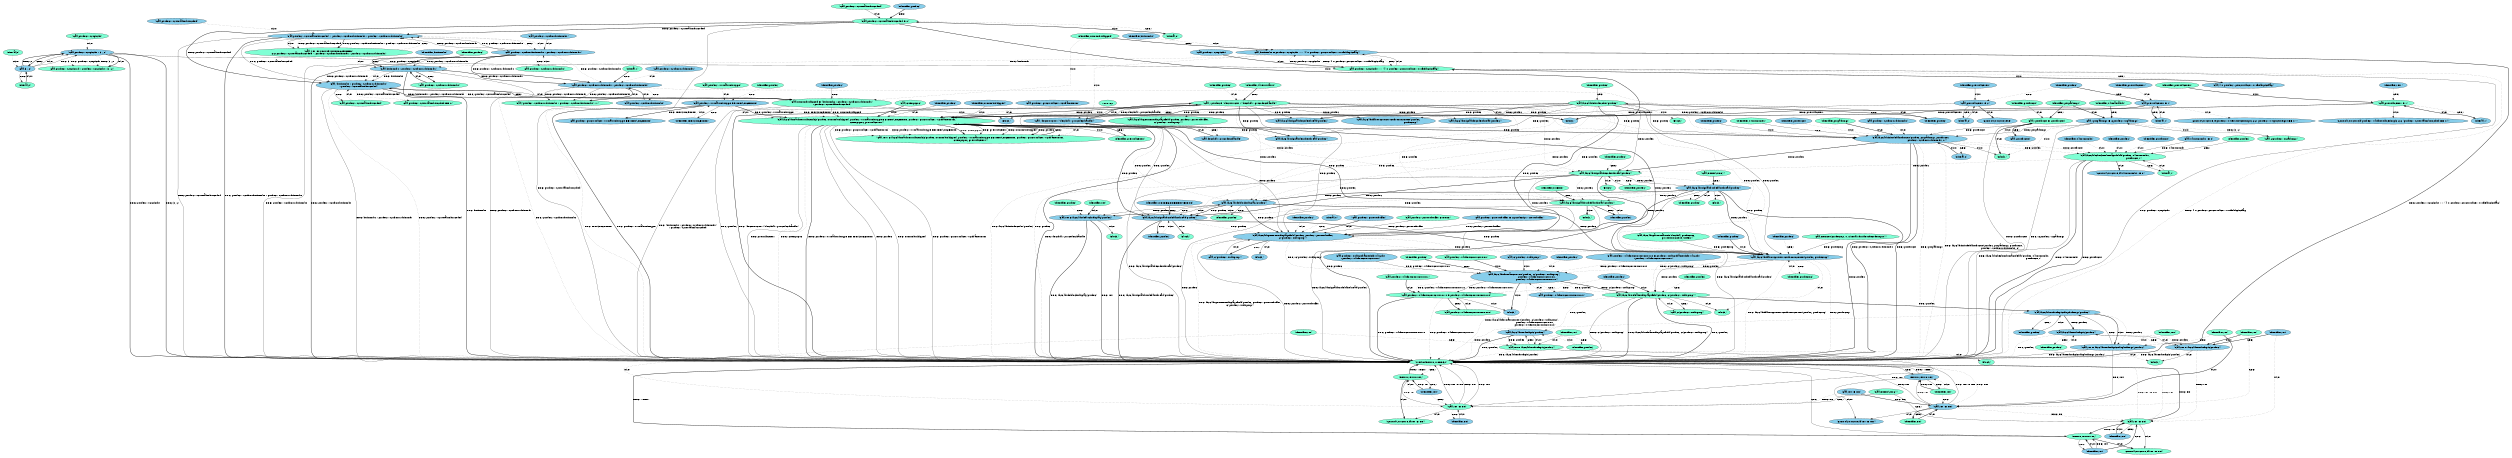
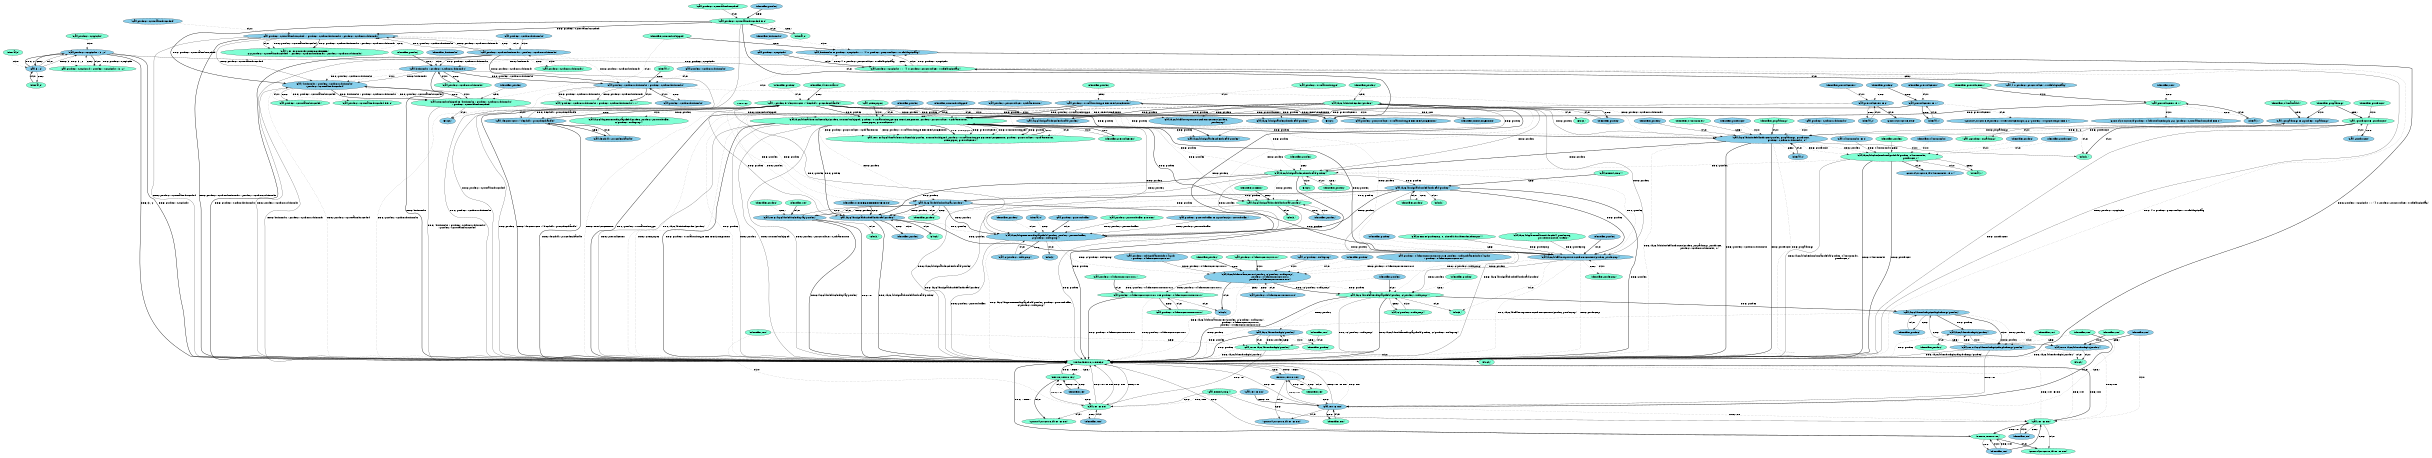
edge "(Call,ps_dec->u2_pic_wd * ps_dec->u2_pic_ht * 3 / 2)" -> "(Call,ps_dec->u2_pic_ht * 3 / 2)": added, label "CFG:"
edge "(Call,ps_dec->u1_nal_unit_type == IDR_SLICE_NAL)" -> "(Identifier,IDR_SLICE_NAL)": label "CFG: " -> "DDG: OK"
edge "(Call,(dec_struct_t *)(dec_hdl->pv_codec_handle))" -> "(Call,dec_hdl->pv_codec_handle)": style dotted -> bold
edge "(Call,*ps_pad_mgr = &ps_dec->s_pad_mgr)" -> "(MethodReturn,WORD32)": removed, label "DDG: &ps_dec->s_pad_mgr"
